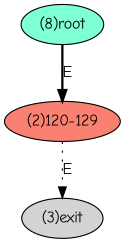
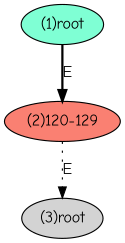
node "(8)root": label "(8)root" -> "(1)root"
node "(3)exit": label "(3)exit" -> "(3)root"
